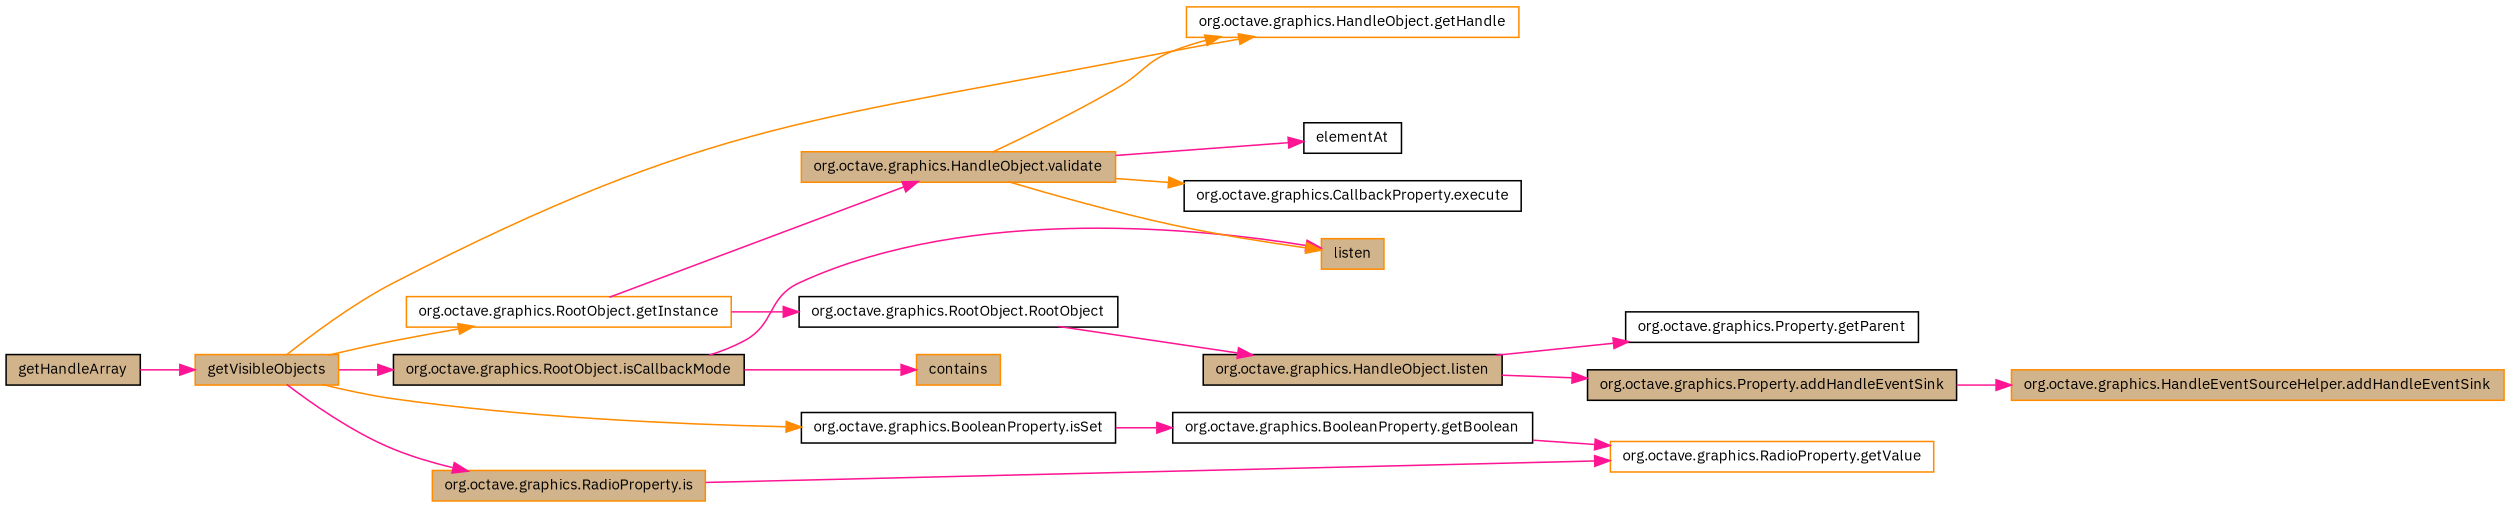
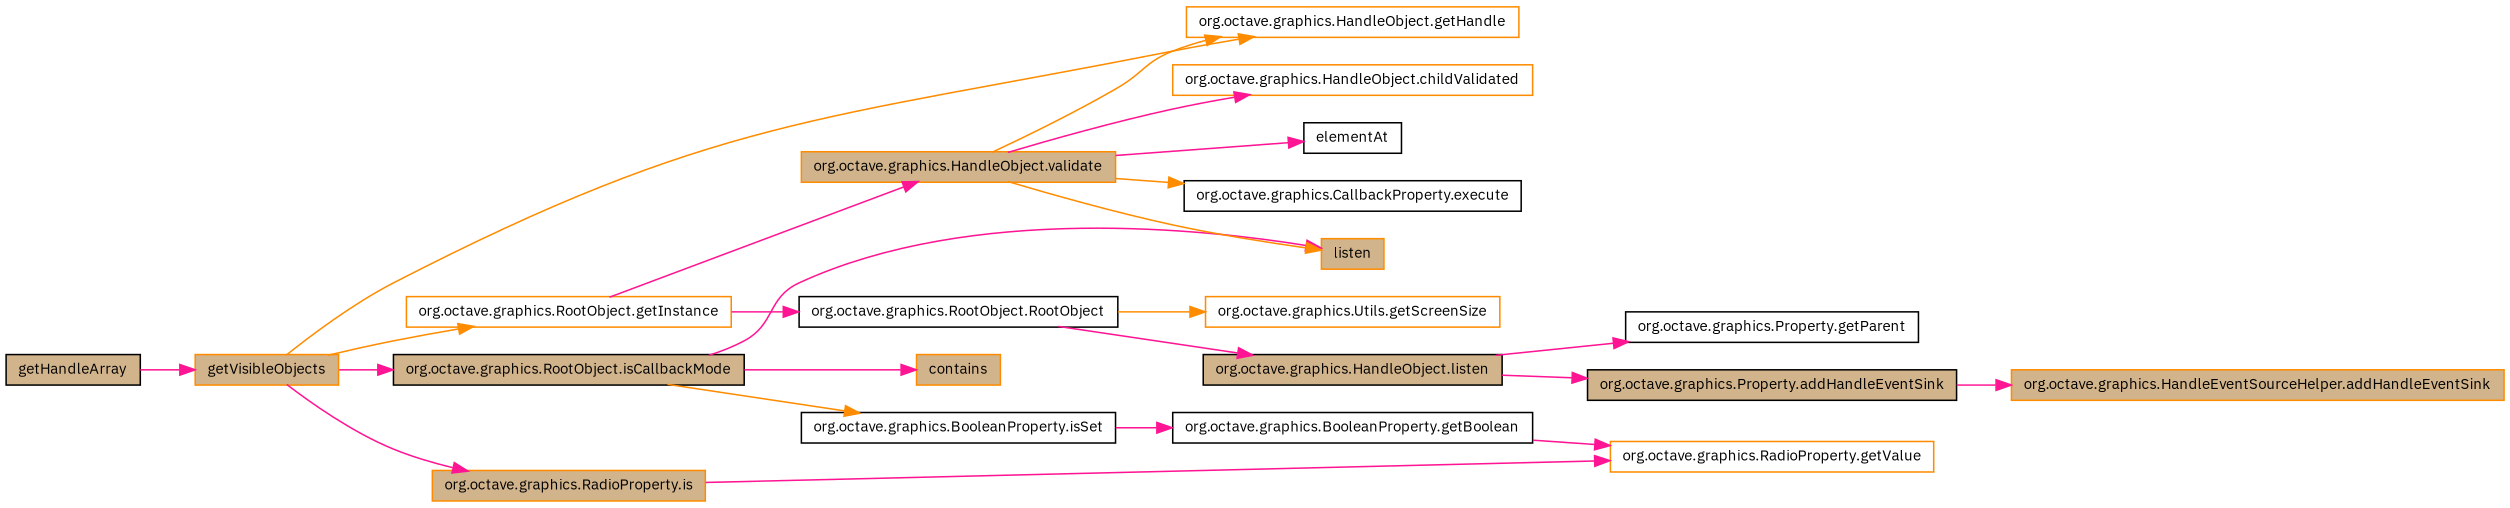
node "org.octave.graphics.HandleObject.childValidated": added
node "org.octave.graphics.Utils.getScreenSize": added
edge "getVisibleObjects" -> "org.octave.graphics.BooleanProperty.isSet": now "org.octave.graphics.RootObject.isCallbackMode" -> "org.octave.graphics.BooleanProperty.isSet"
